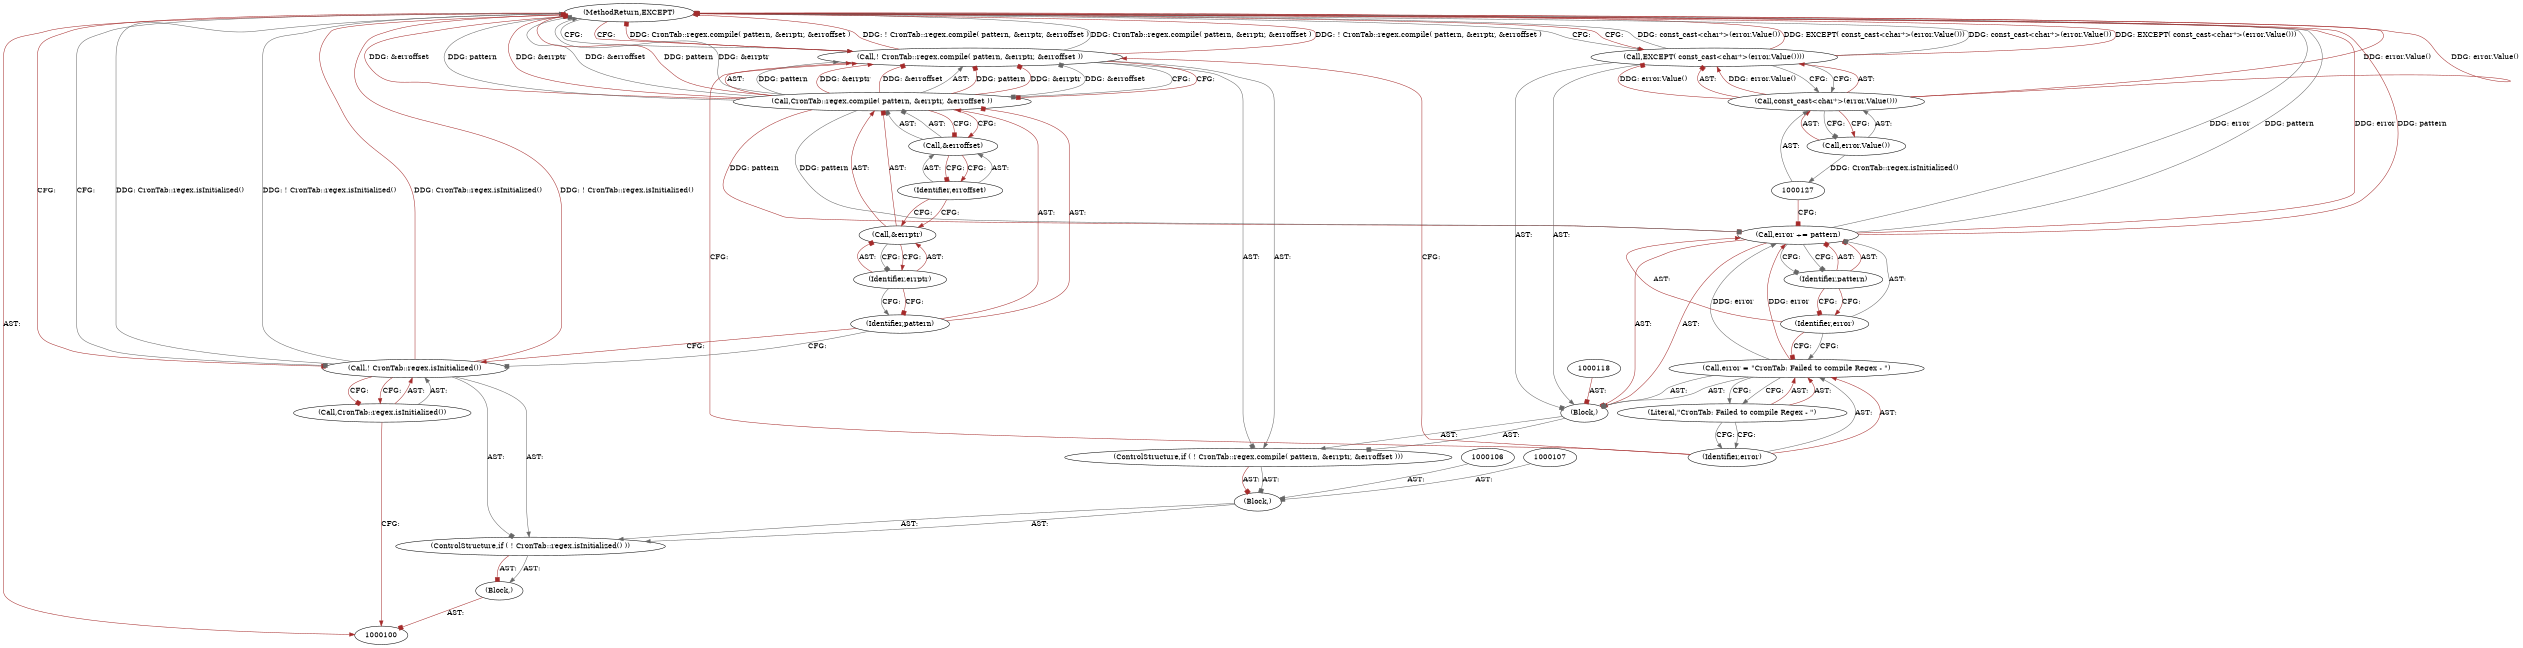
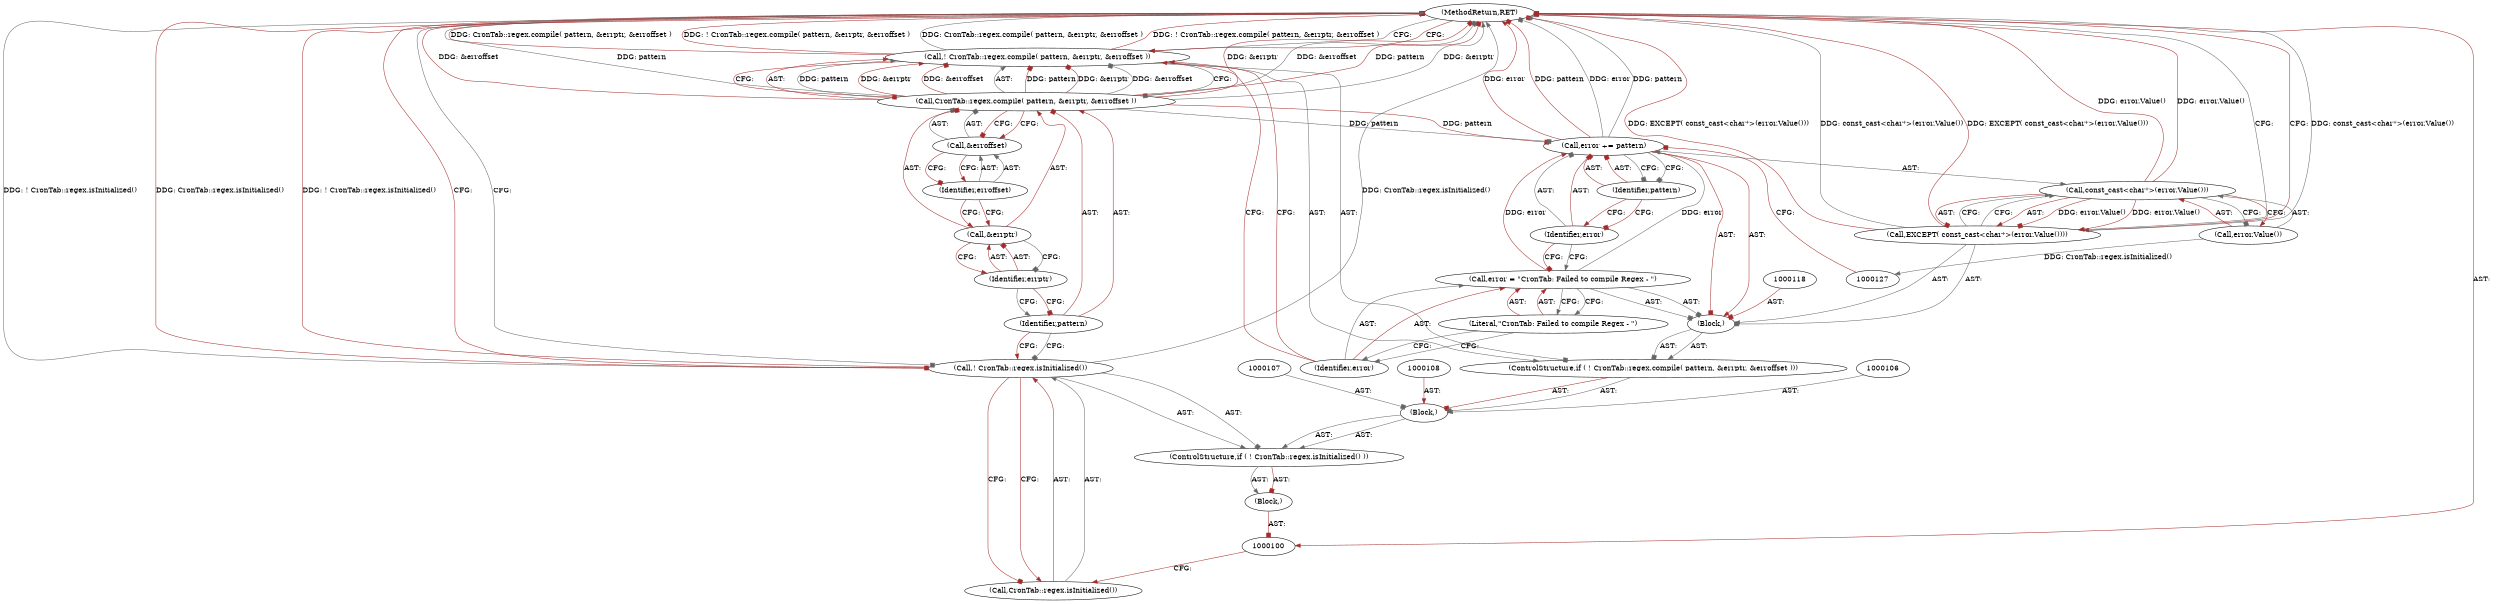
node "(MethodReturn,EXCEPT)": label "(MethodReturn,EXCEPT)" -> "(MethodReturn,RET)"
edge "1000127" -> "(Call,const_cast<char*>(error.Value()))": now "(Call,error += pattern)" -> "(Call,const_cast<char*>(error.Value()))"
node "1000108": added
edge "(Call,CronTab::regex.isInitialized())" -> "1000100": reversed
